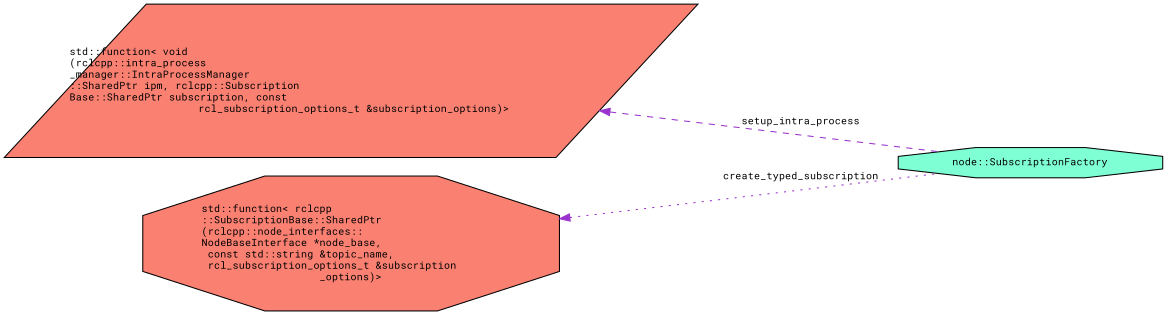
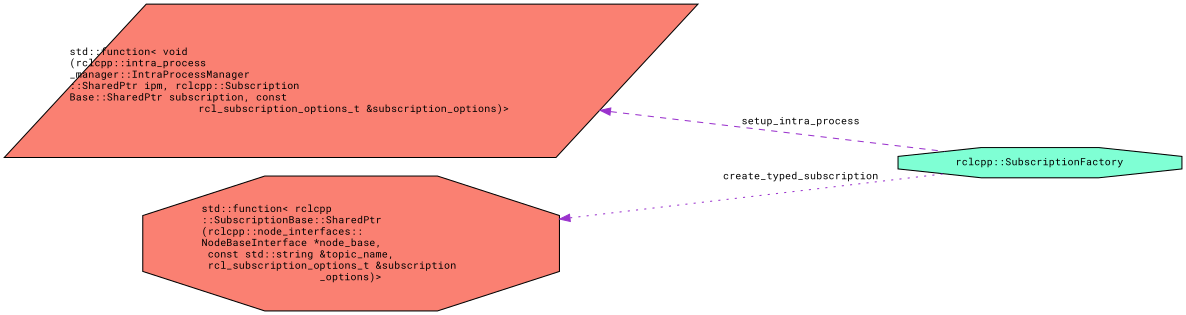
node "node::SubscriptionFactory": label "node::SubscriptionFactory" -> "rclcpp::SubscriptionFactory"
